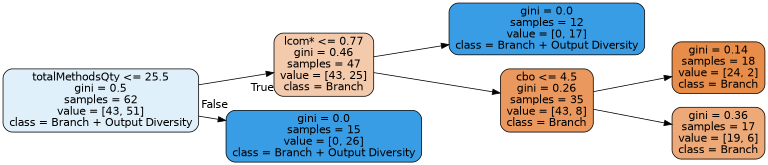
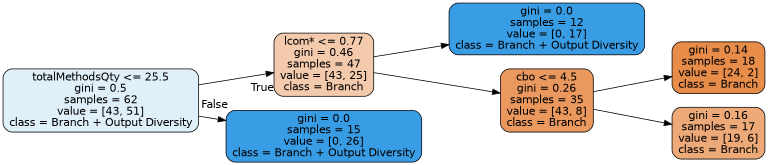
node "gini = 0.36 samples = 17 value = [19, 6] class = Branch": label "gini = 0.36 samples = 17 value = [19, 6] class = Branch" -> "gini = 0.16 samples = 17 value = [19, 6] class = Branch"
